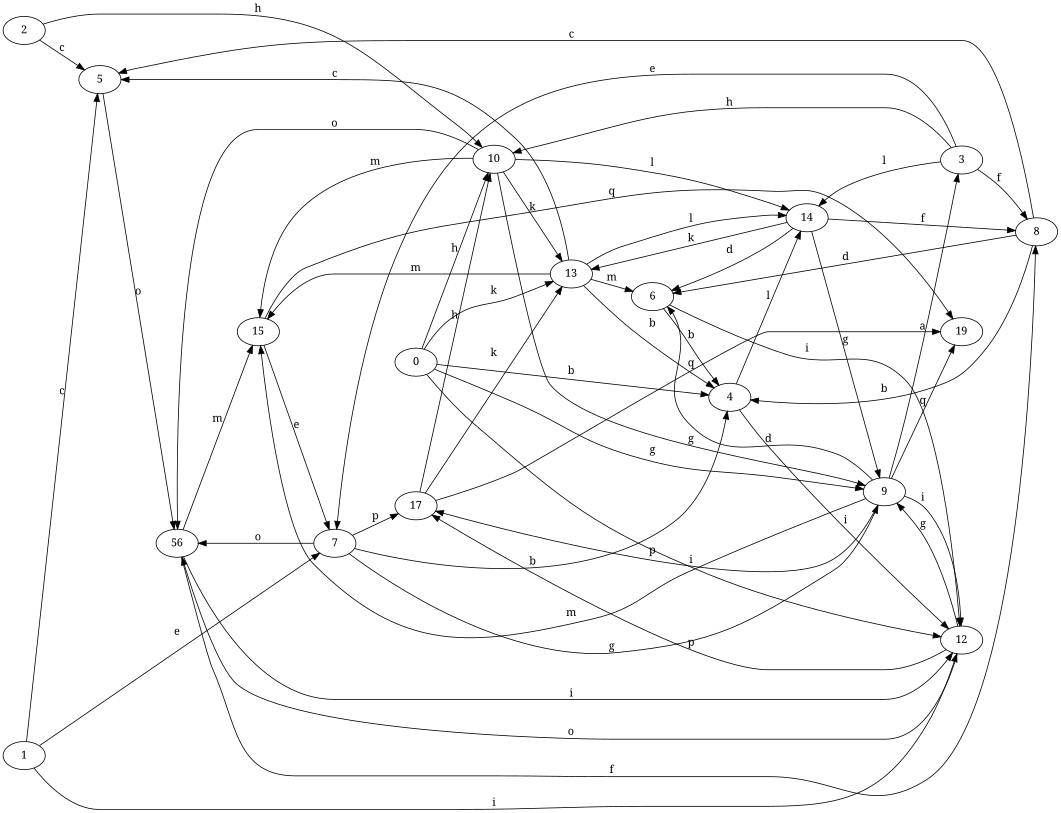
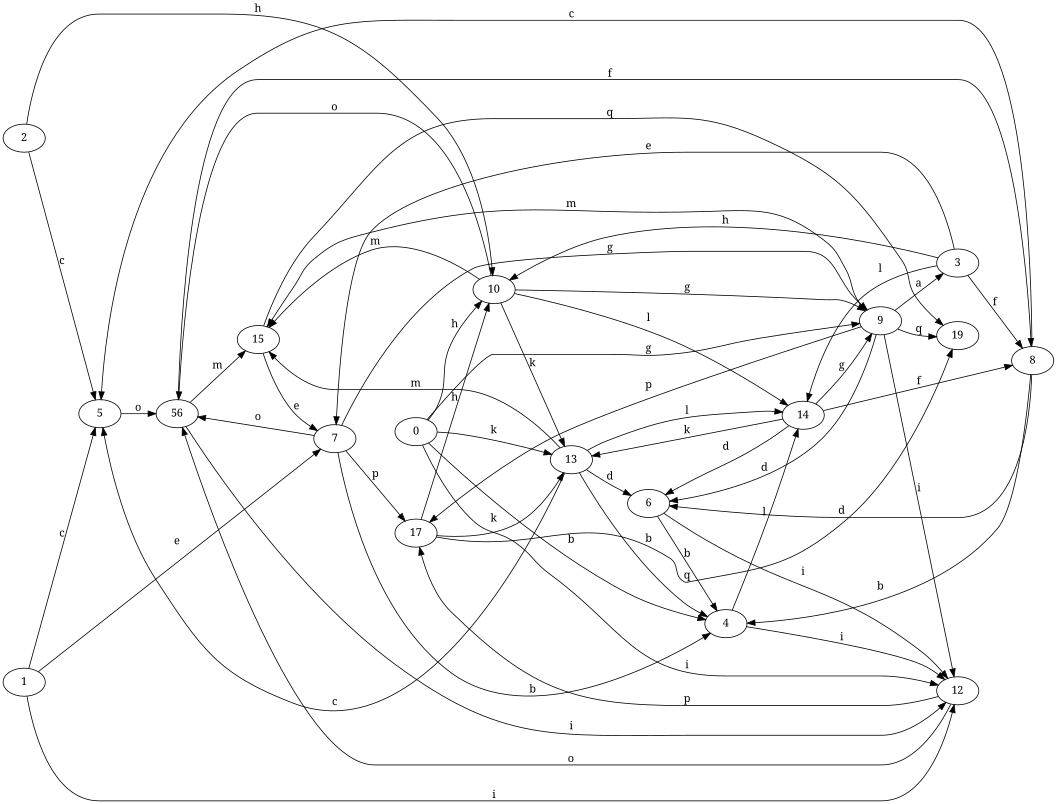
edge "13" -> "6": label "m" -> "d"
edge "12" -> "9": removed, label "g"
